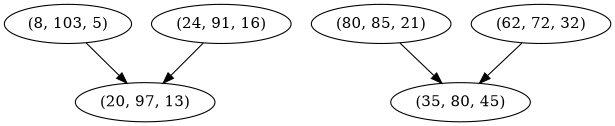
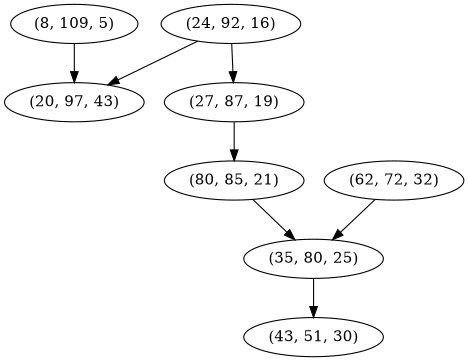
node "(8, 103, 5)": label "(8, 103, 5)" -> "(8, 109, 5)"
node "(24, 91, 16)": label "(24, 91, 16)" -> "(24, 92, 16)"
node "(20, 97, 13)": label "(20, 97, 13)" -> "(20, 97, 43)"
node "(27, 87, 19)": added
node "(35, 80, 45)": label "(35, 80, 45)" -> "(35, 80, 25)"
node "(43, 51, 30)": added
